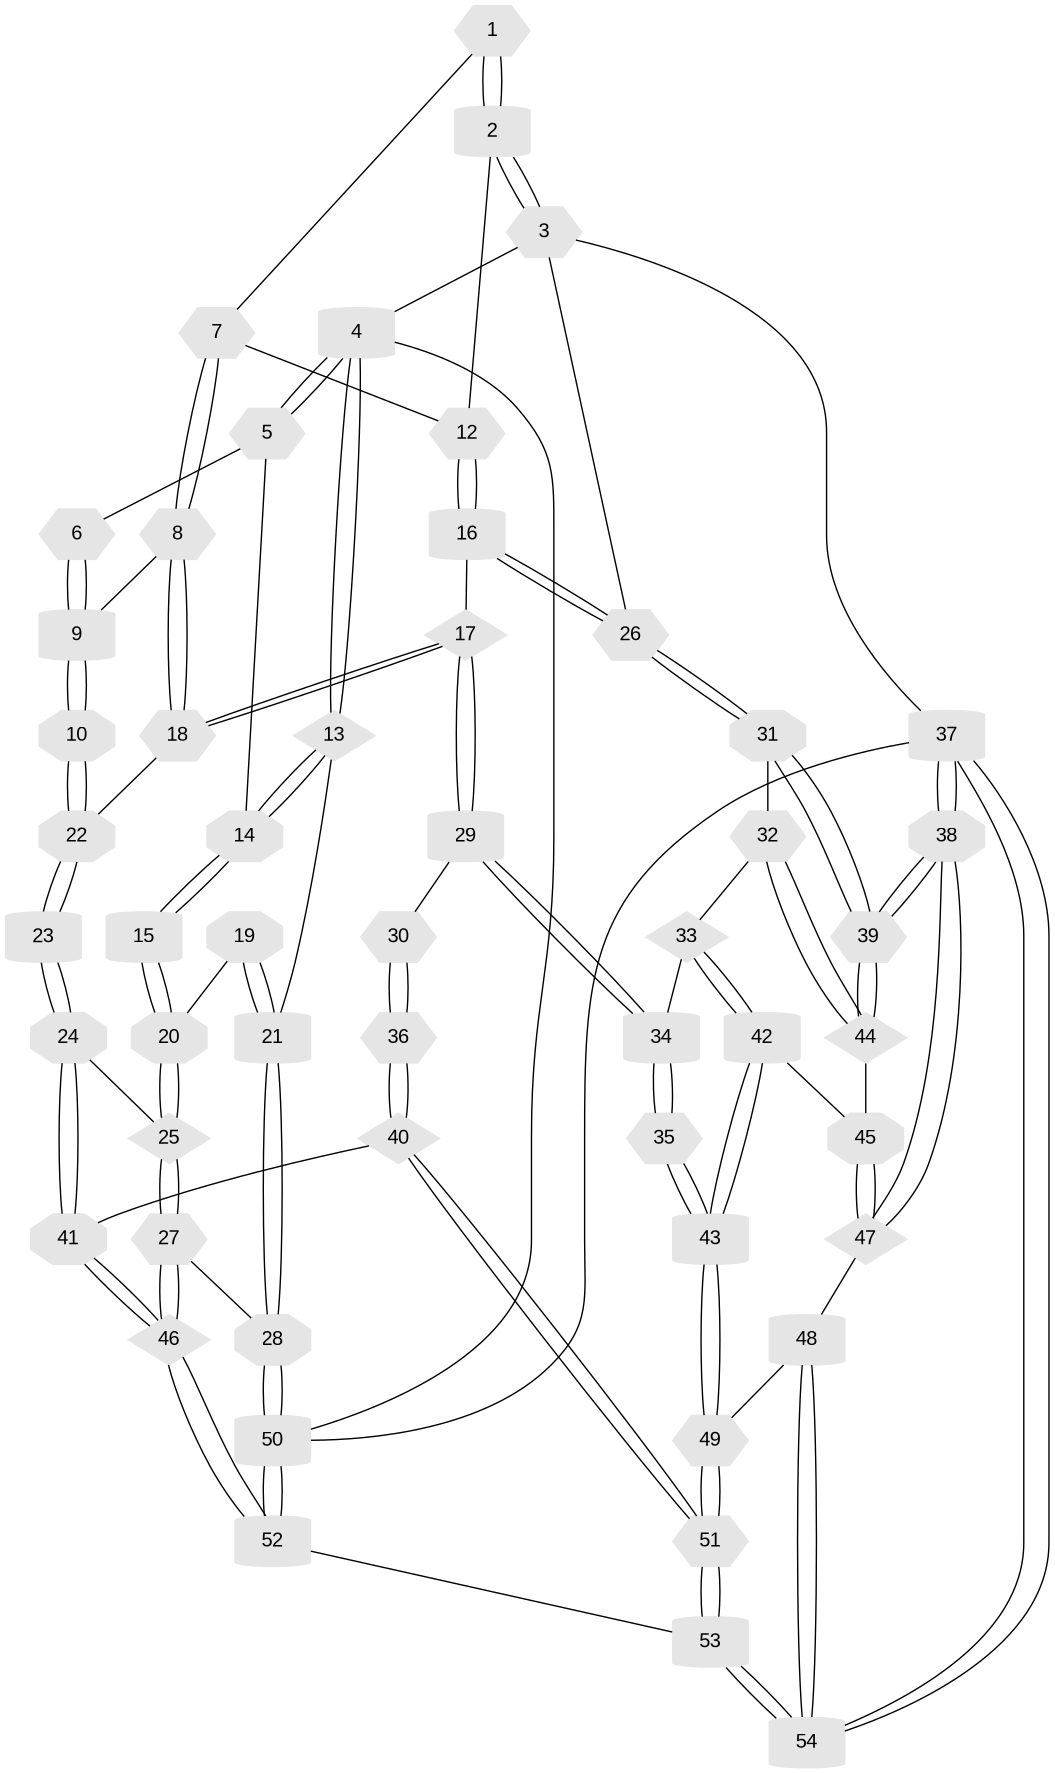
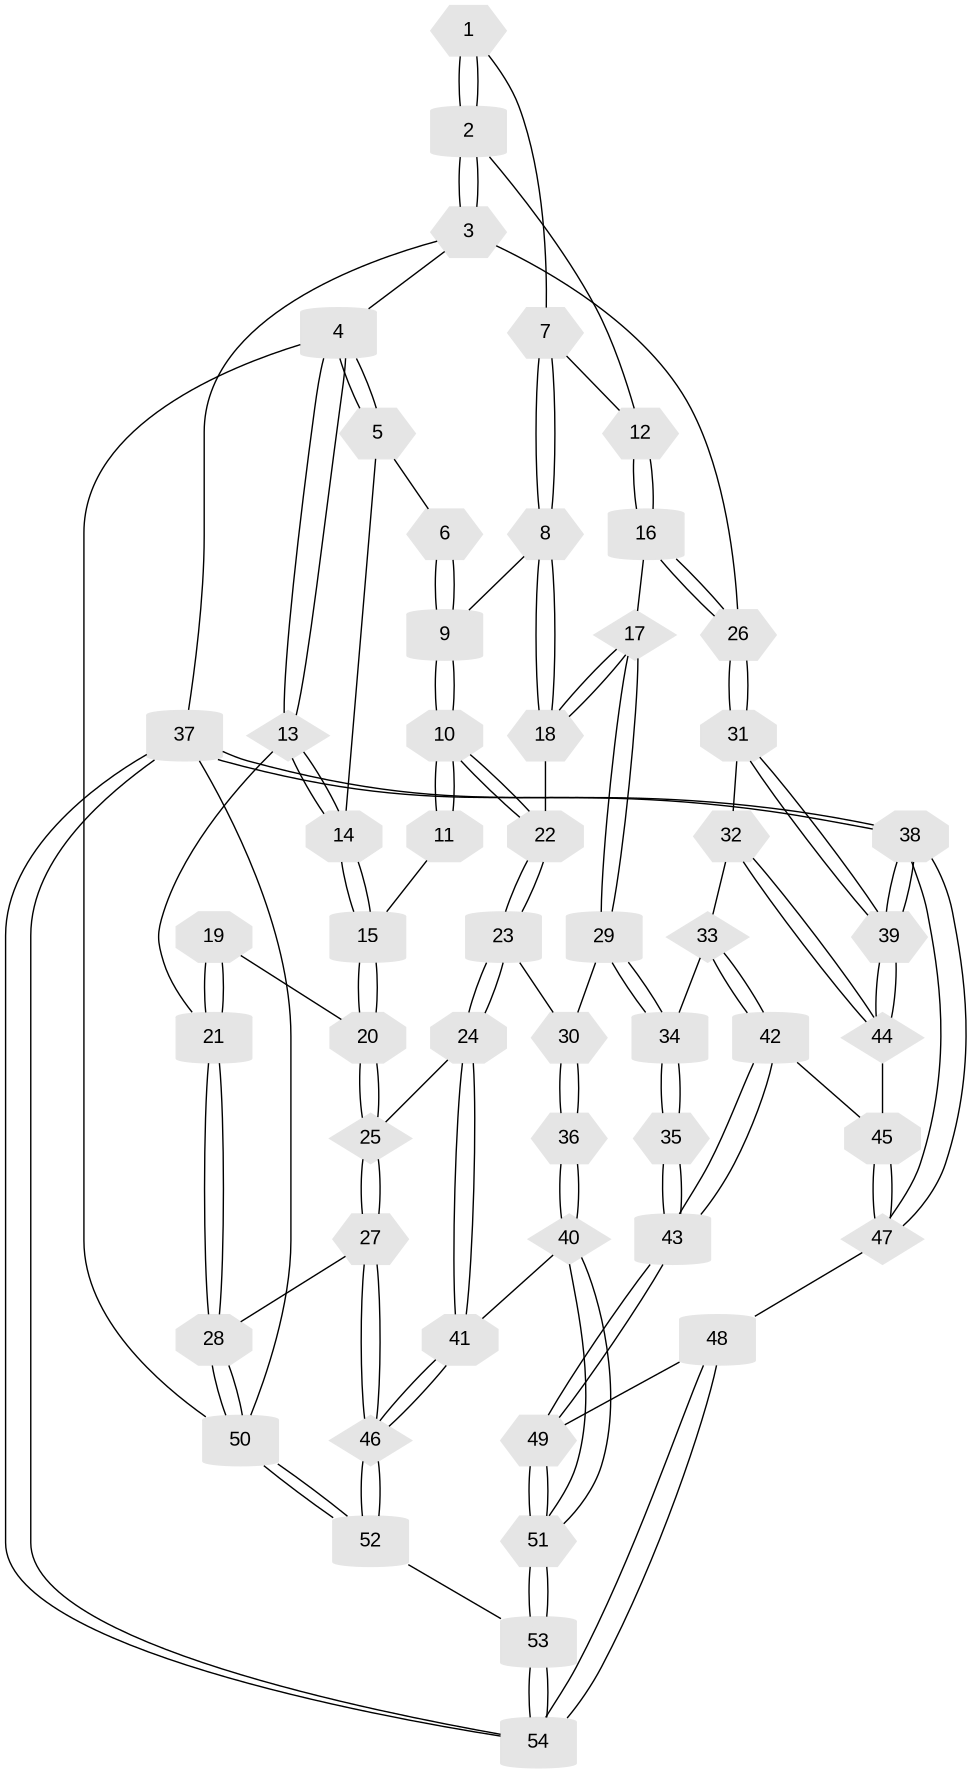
node "11": added
edge "23" -- "30": added
